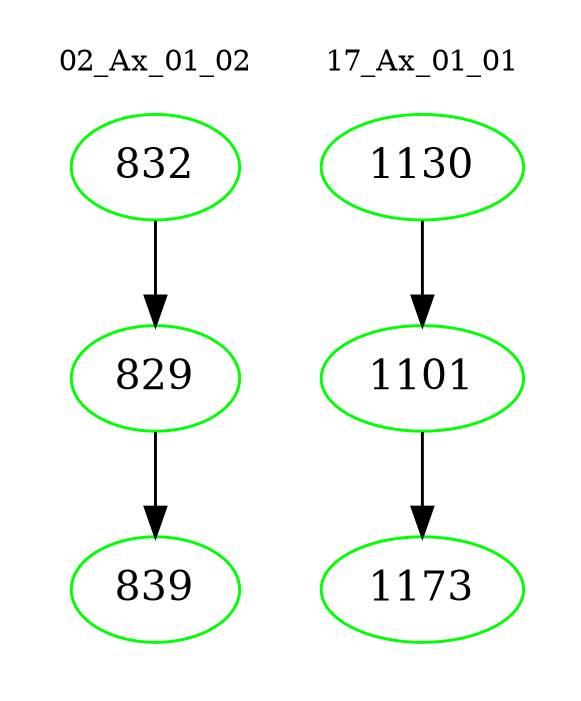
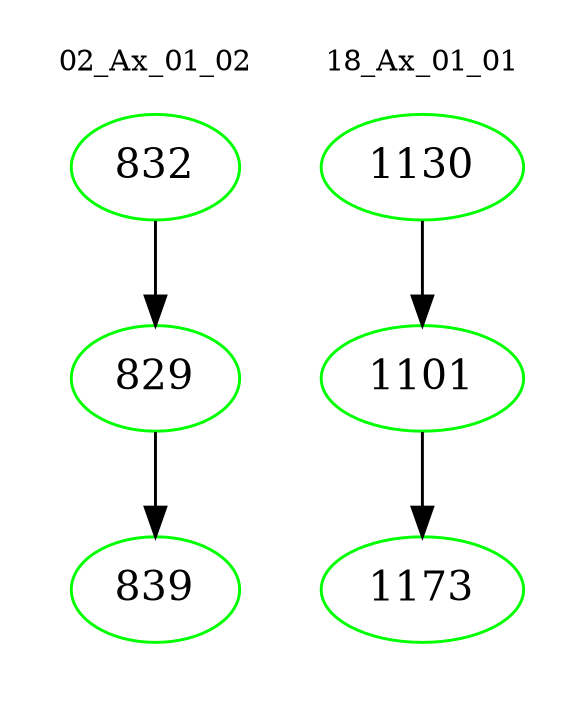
cluster "17_Ax_01_01": label "17_Ax_01_01" -> "18_Ax_01_01"
